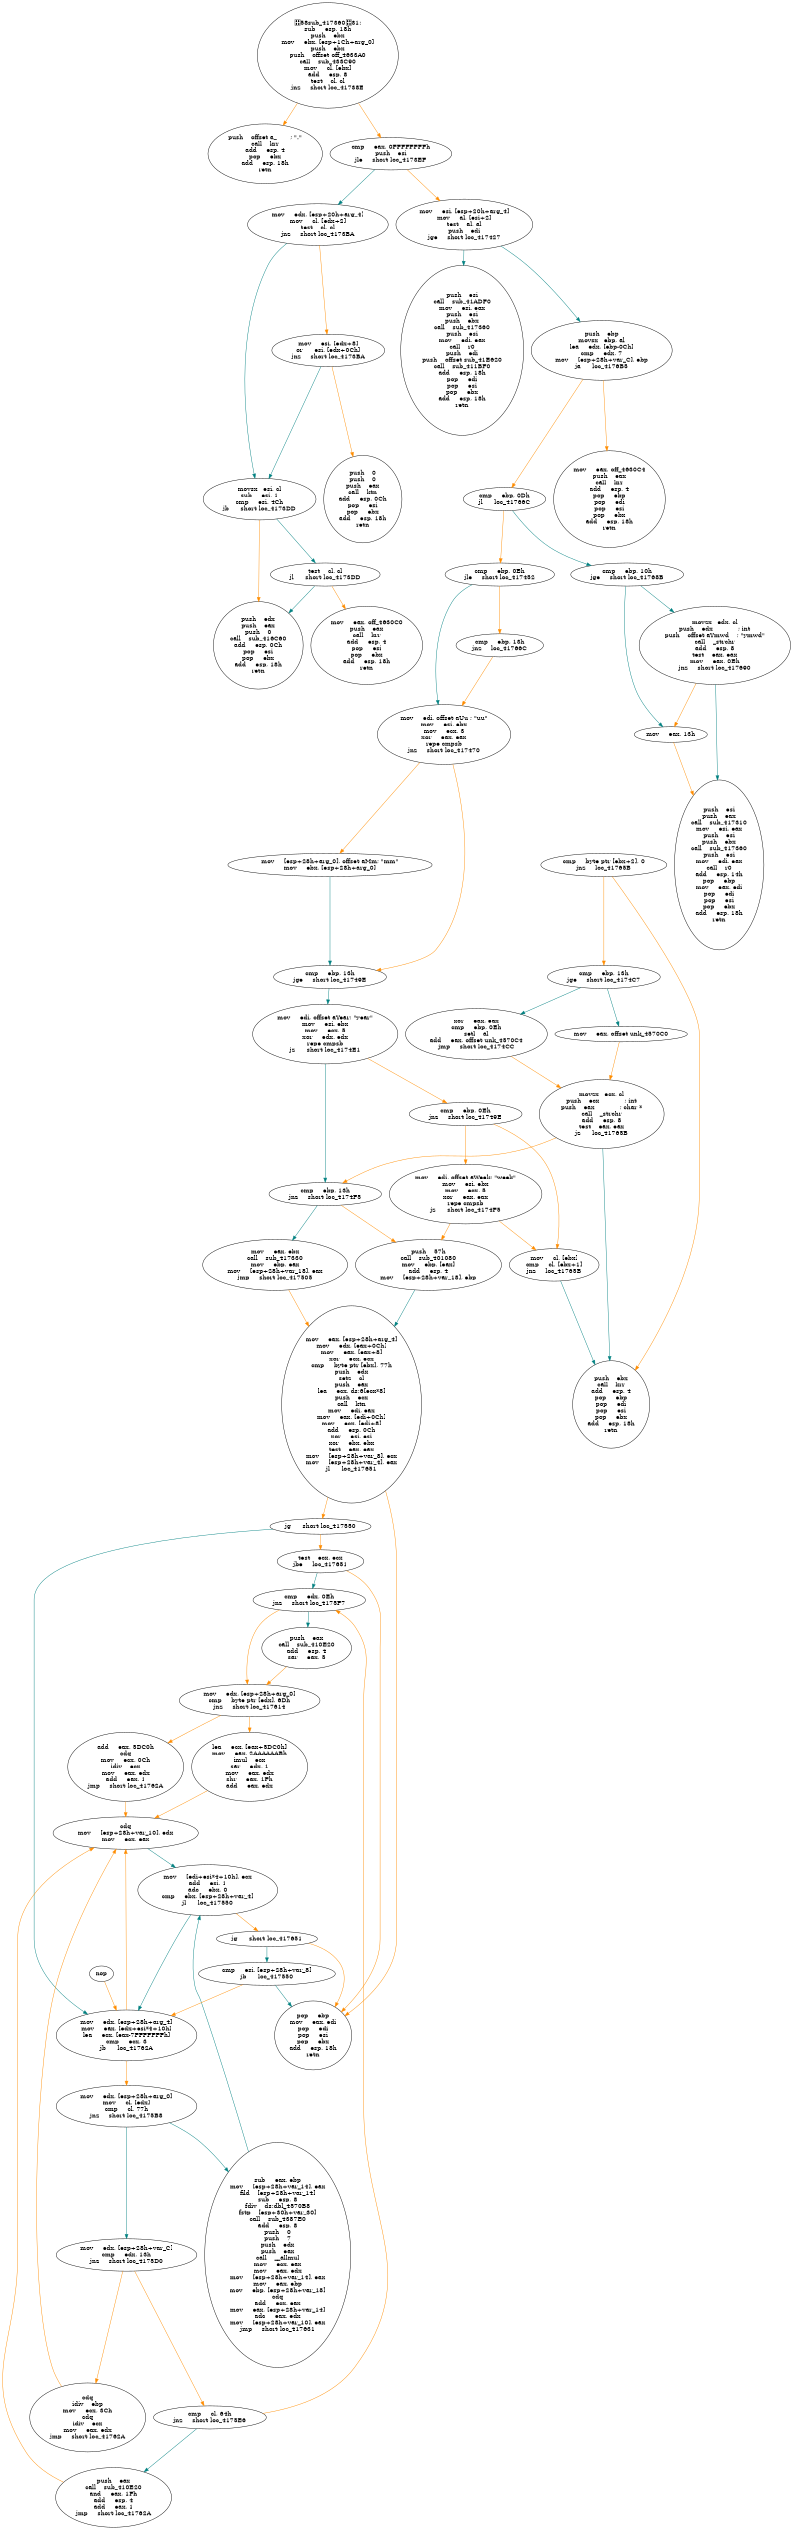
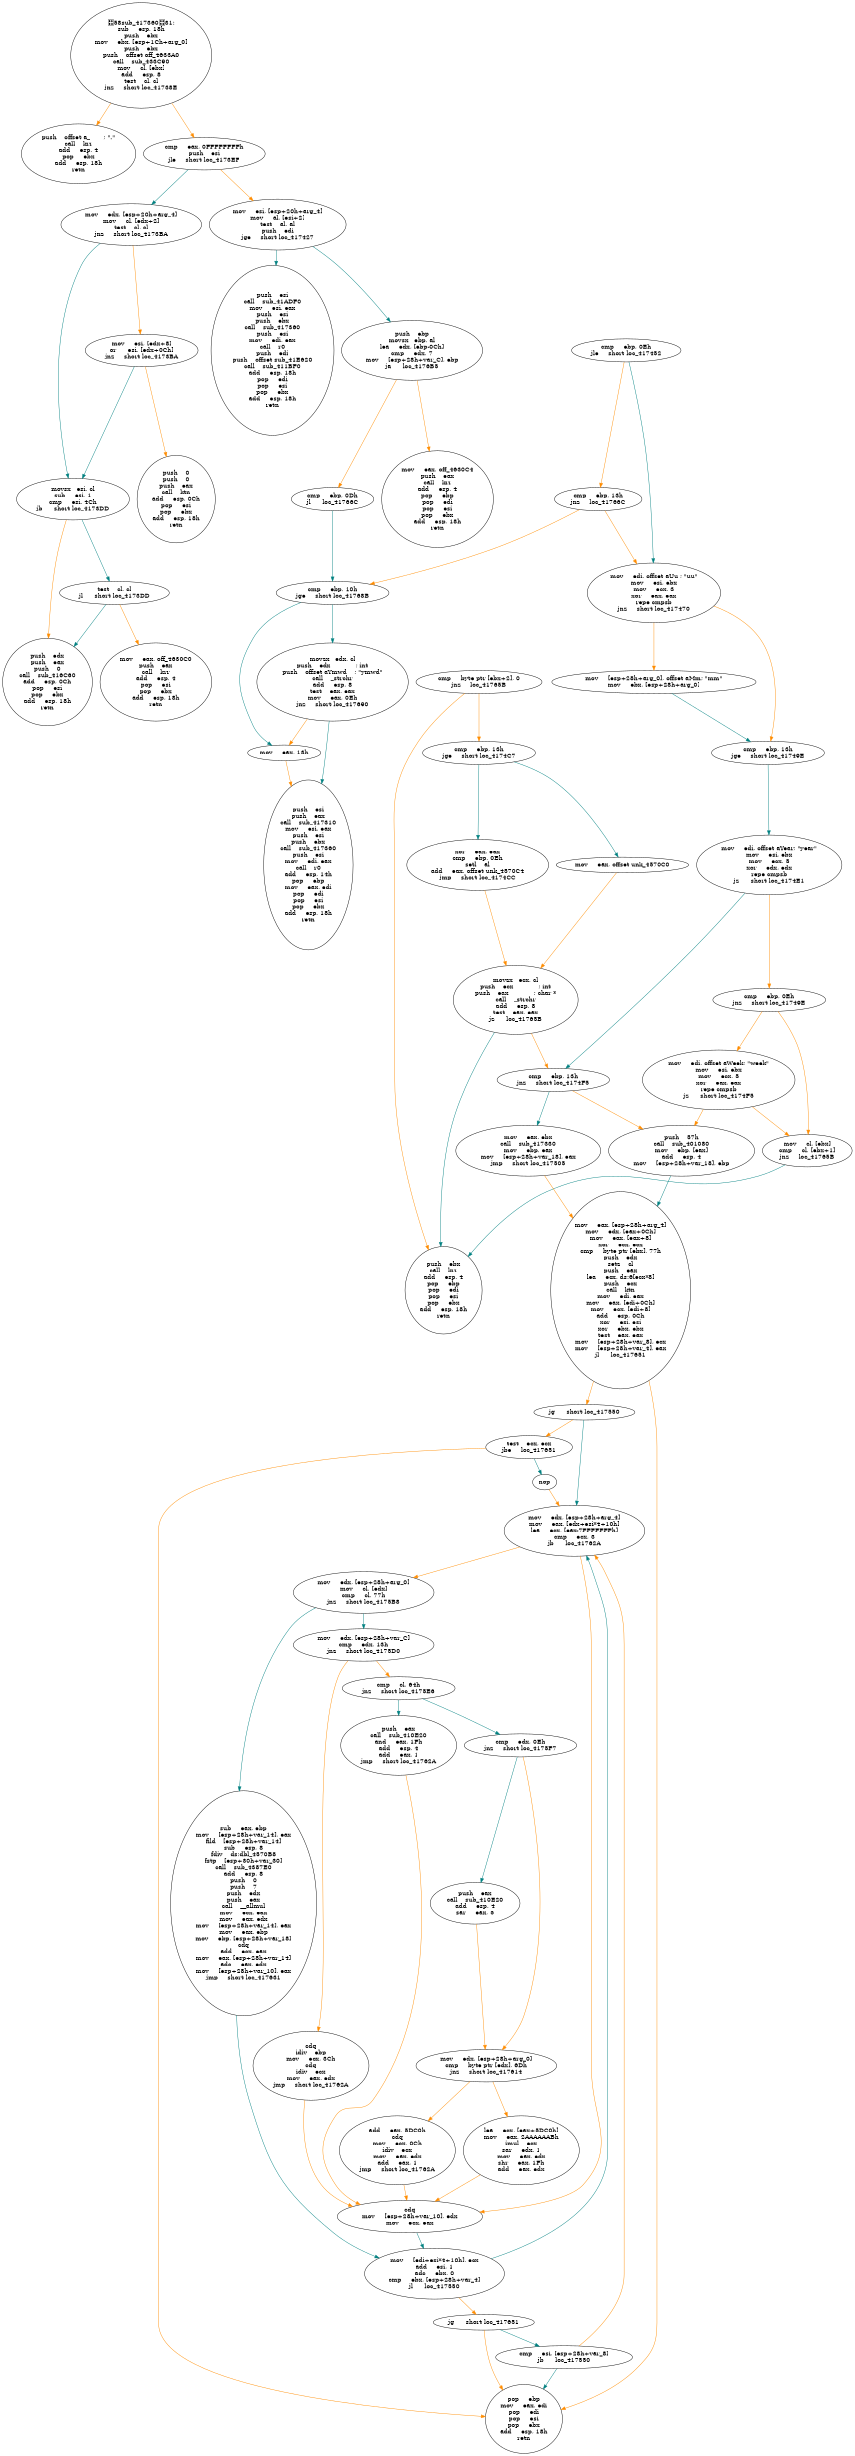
edge "cmp     ebp, 0Dh jl      loc_41766C" -> "cmp     ebp, 0Eh jle     short loc_417452": removed
edge "cmp     ebp, 13h jnz     loc_41766C" -> "cmp     ebp, 10h jge     short loc_41768B": added
edge "test    ecx, ecx jbe     loc_417651" -> "cmp     edx, 0Eh jnz     short loc_4175F7": now "test    ecx, ecx jbe     loc_417651" -> "nop"
edge "cmp     cl, 64h jnz     short loc_4175E6" -> "cmp     edx, 0Eh jnz     short loc_4175F7": color darkorange -> teal
